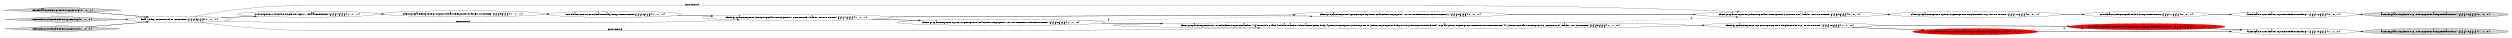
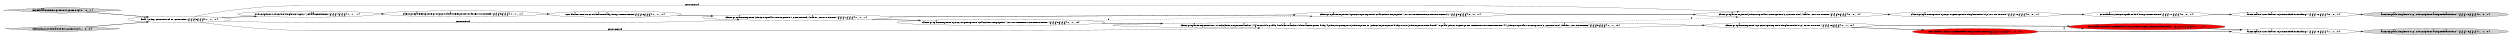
node "testUnknownMemberIdOnSyncGroup['0', '1', '0']": removed
